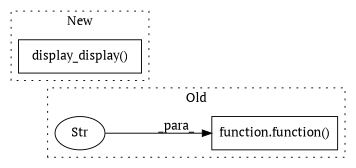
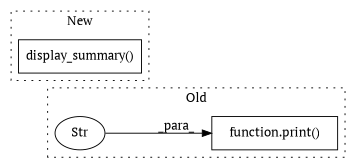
node "display_display()": label "display_display()" -> "display_summary()"
node "function.function()": label "function.function()" -> "function.print()"
